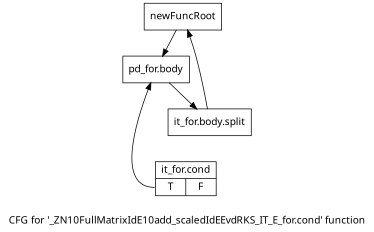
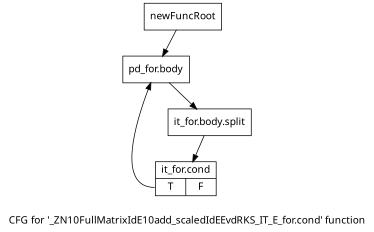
edge "it_for.body.split" -> "newFuncRoot": now "it_for.body.split" -> "it_for.cond"
